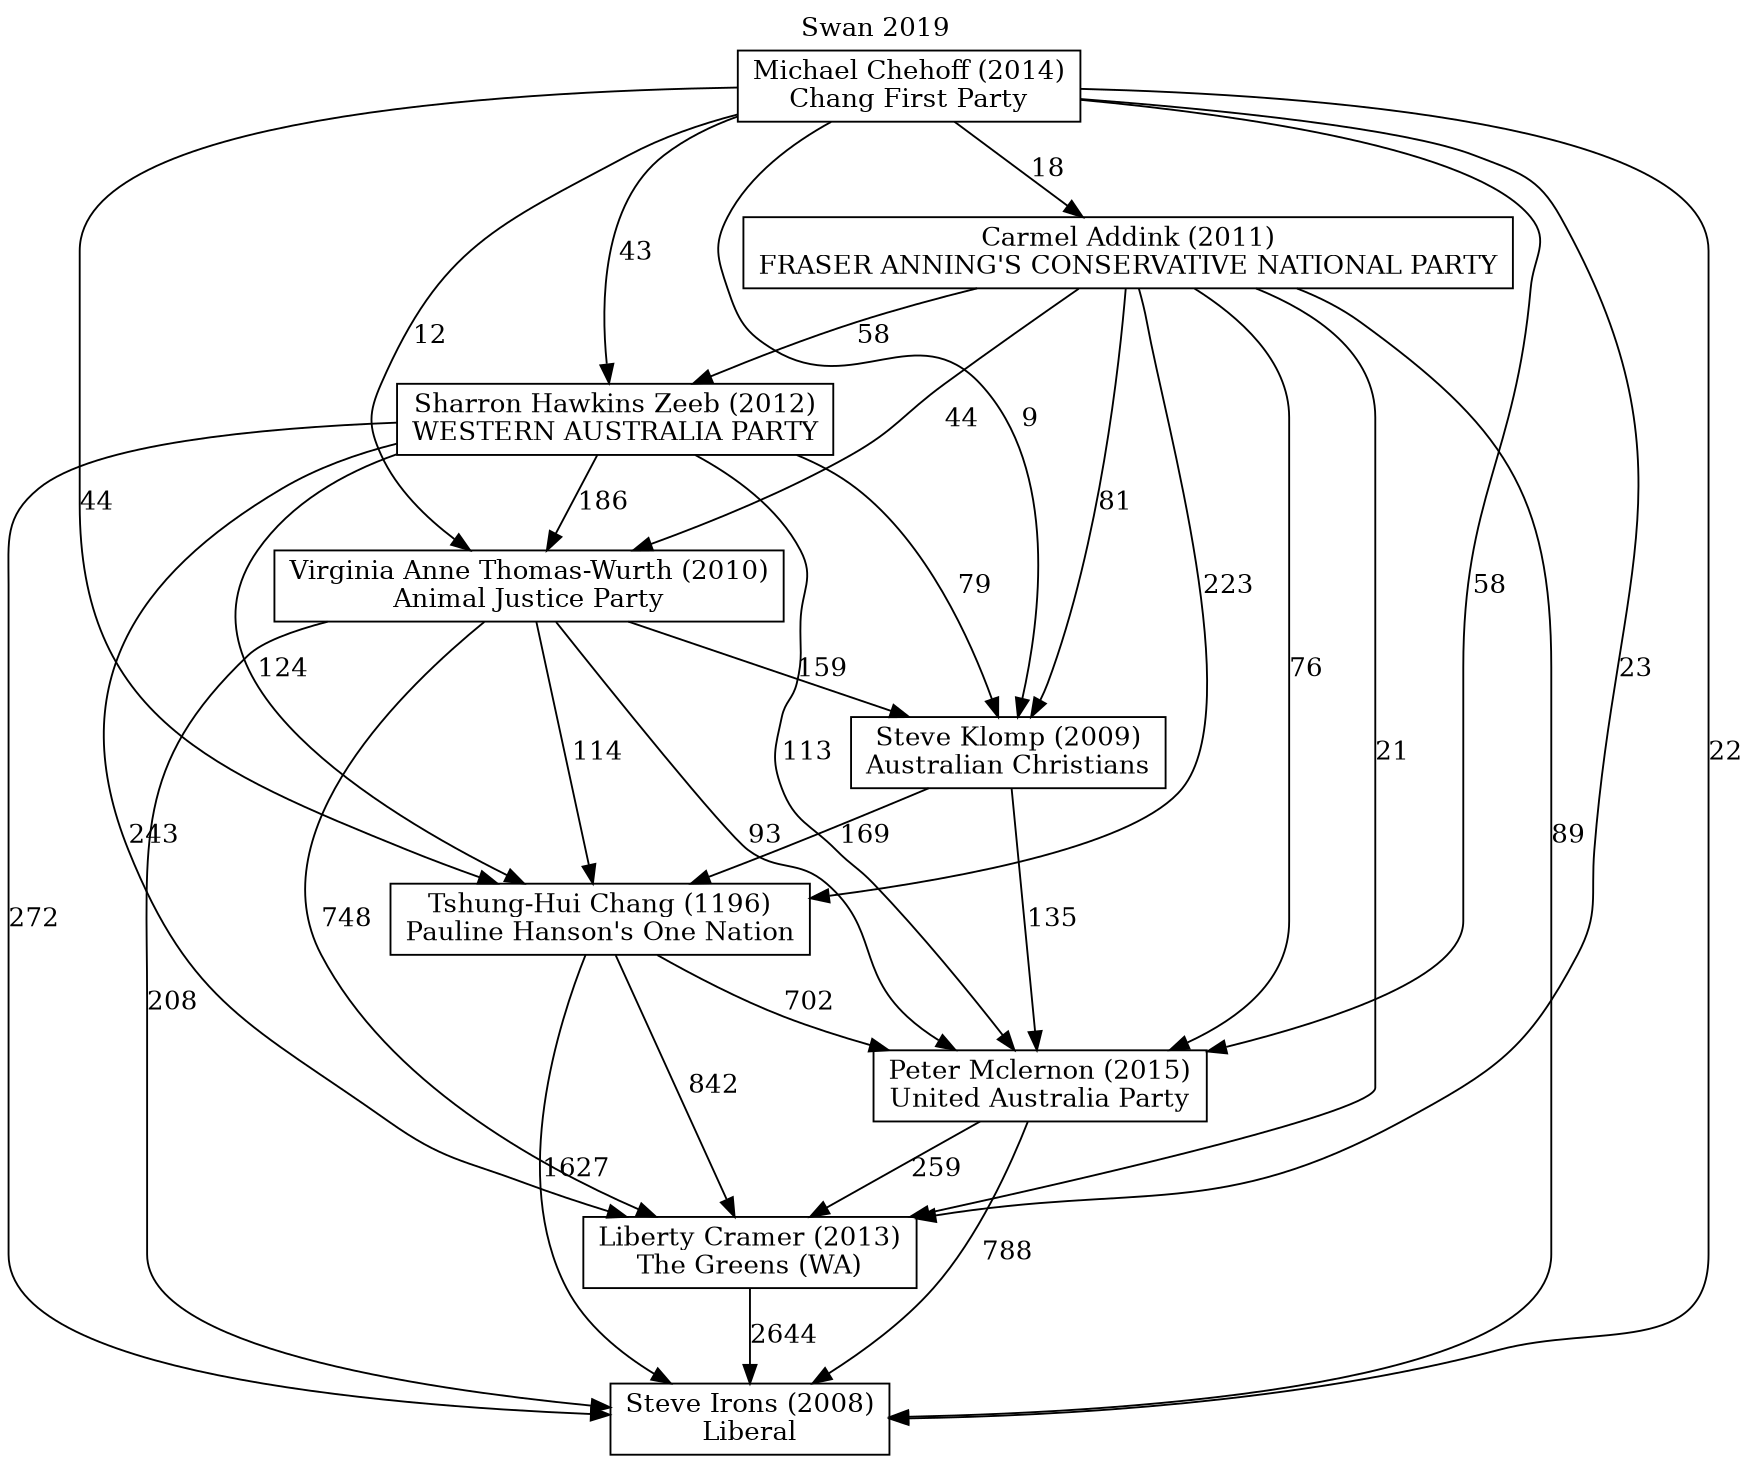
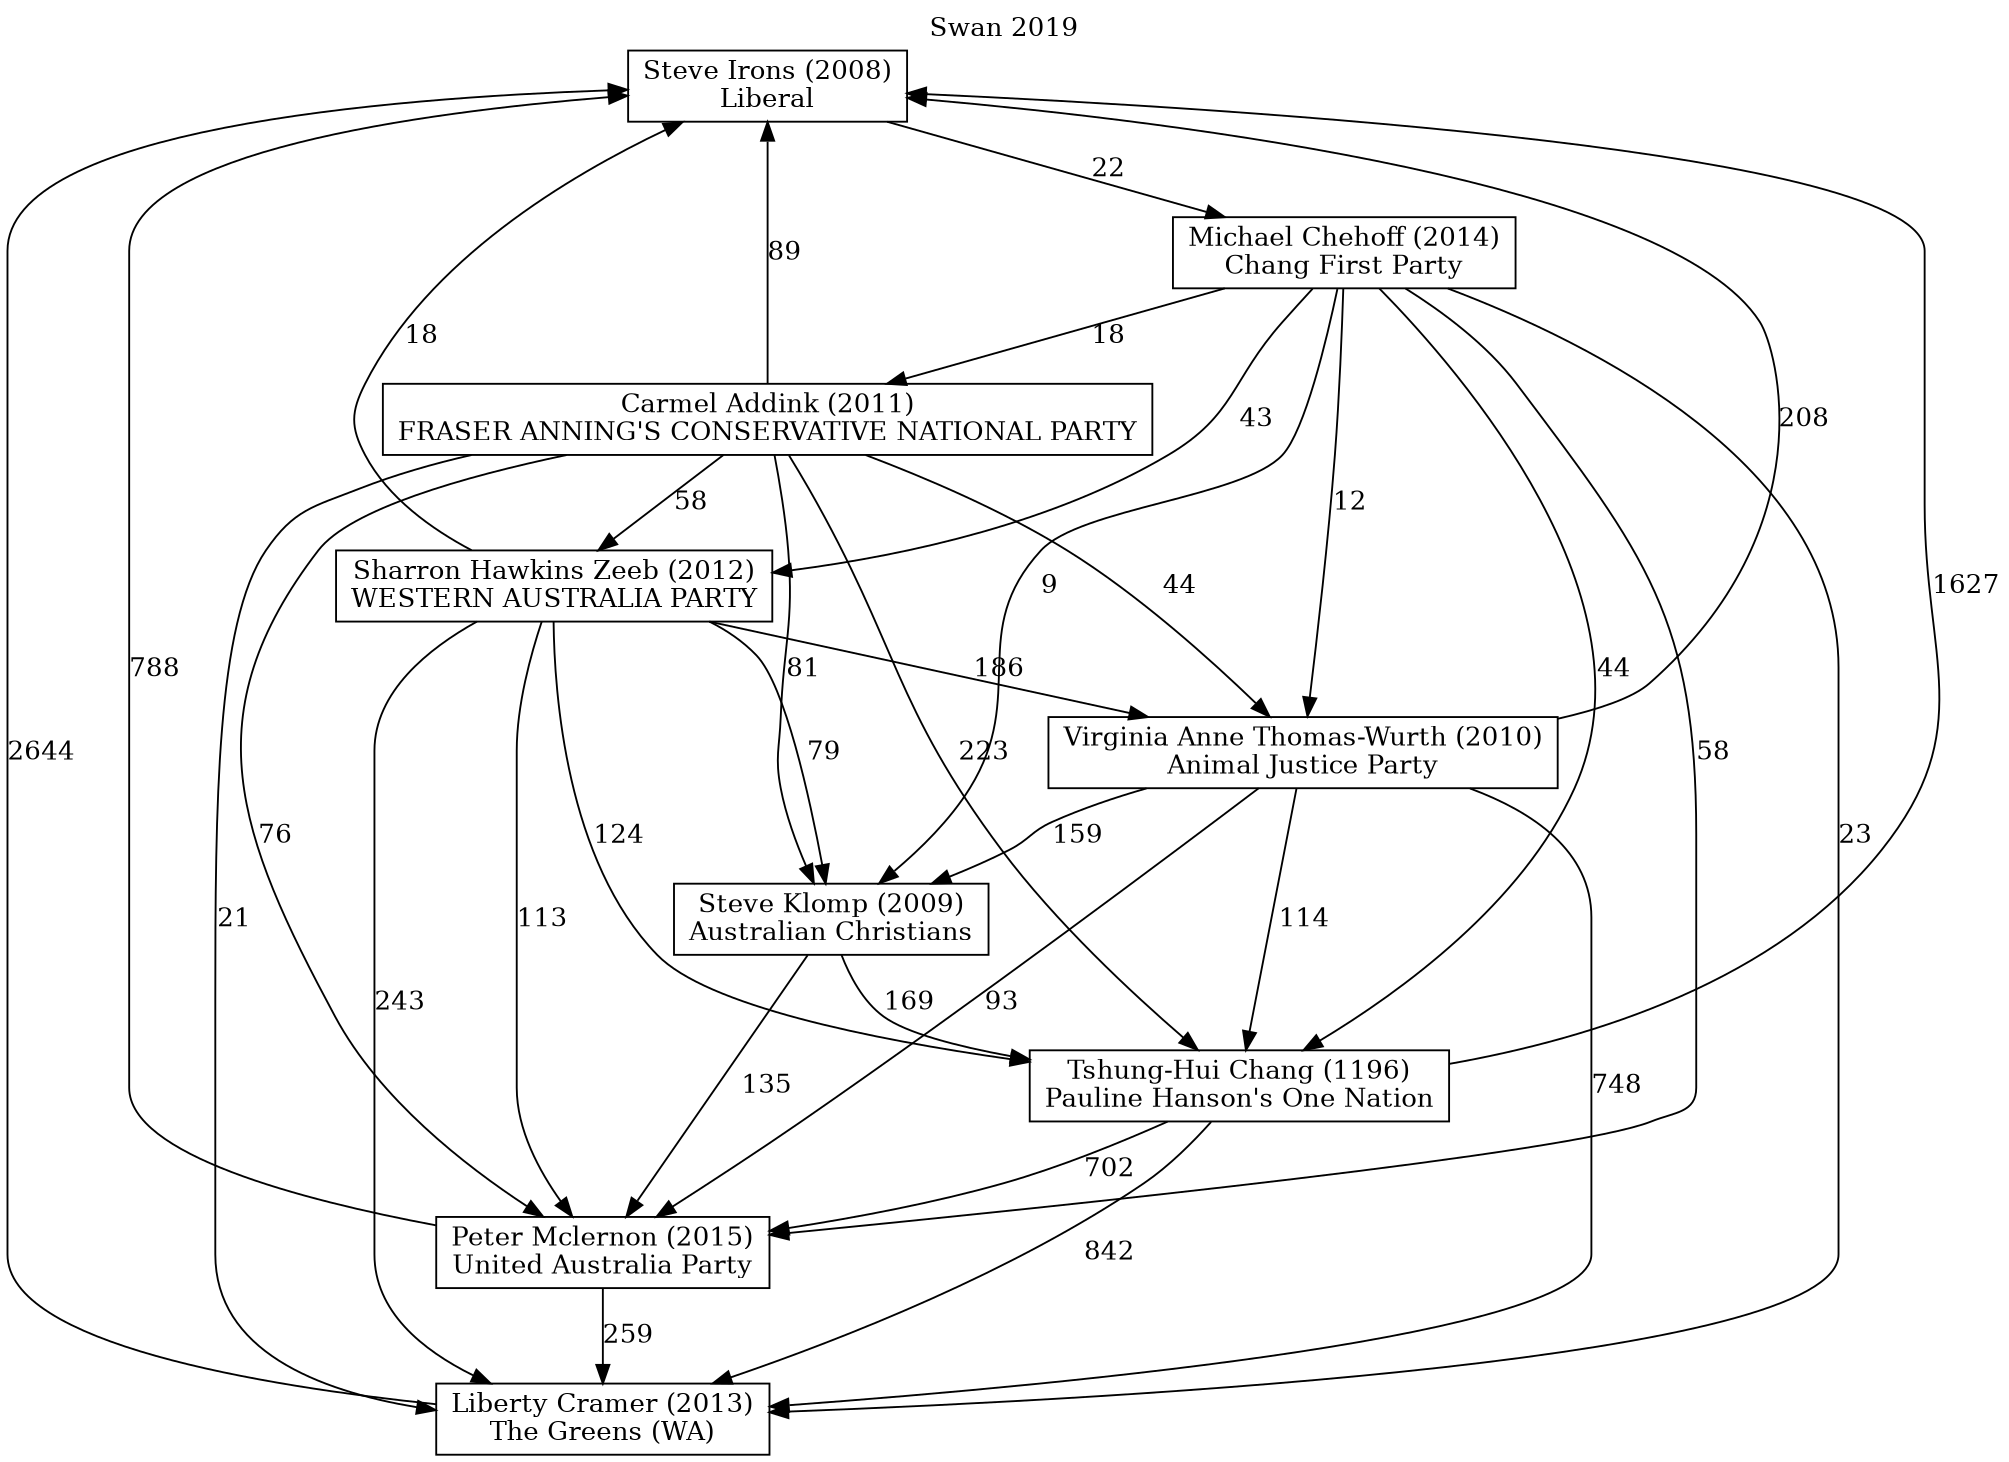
edge "Michael Chehoff (2014) Chang First Party" -> "Steve Irons (2008) Liberal": reversed
edge "Sharron Hawkins Zeeb (2012) WESTERN AUSTRALIA PARTY" -> "Steve Irons (2008) Liberal": label "272" -> "18"
